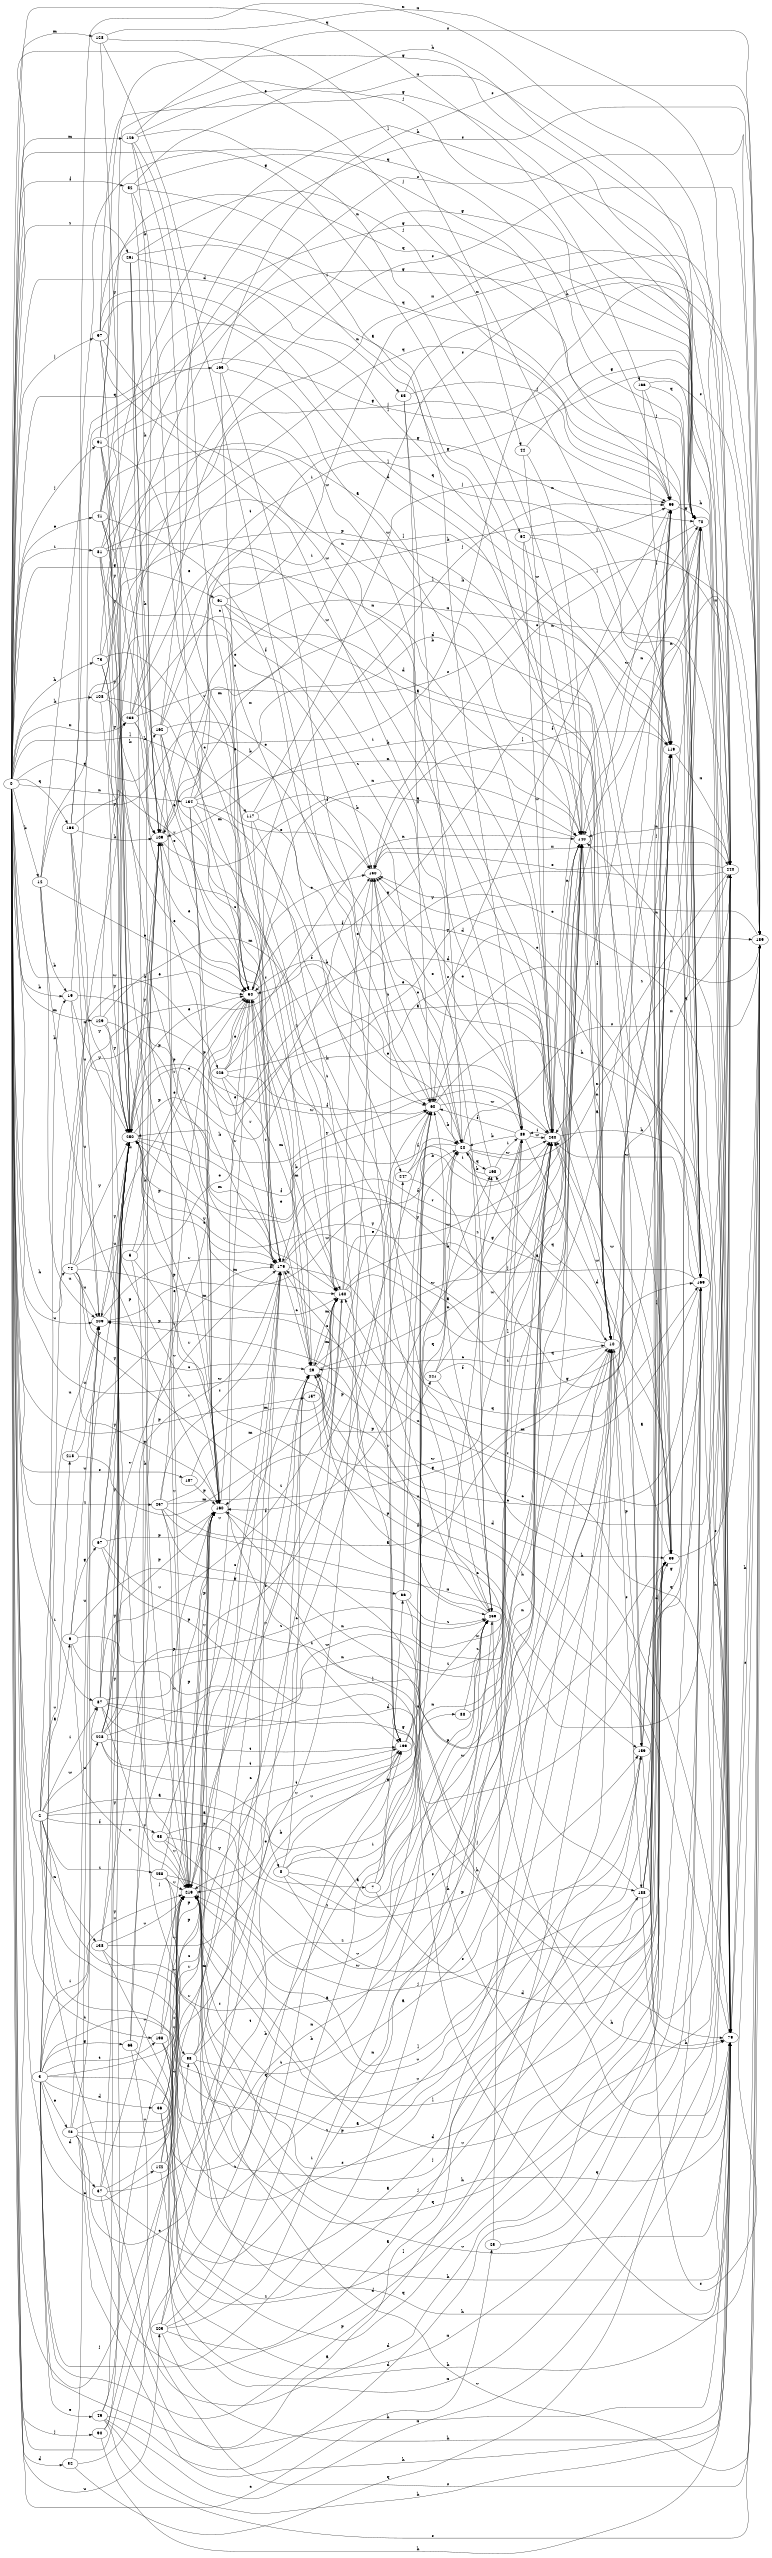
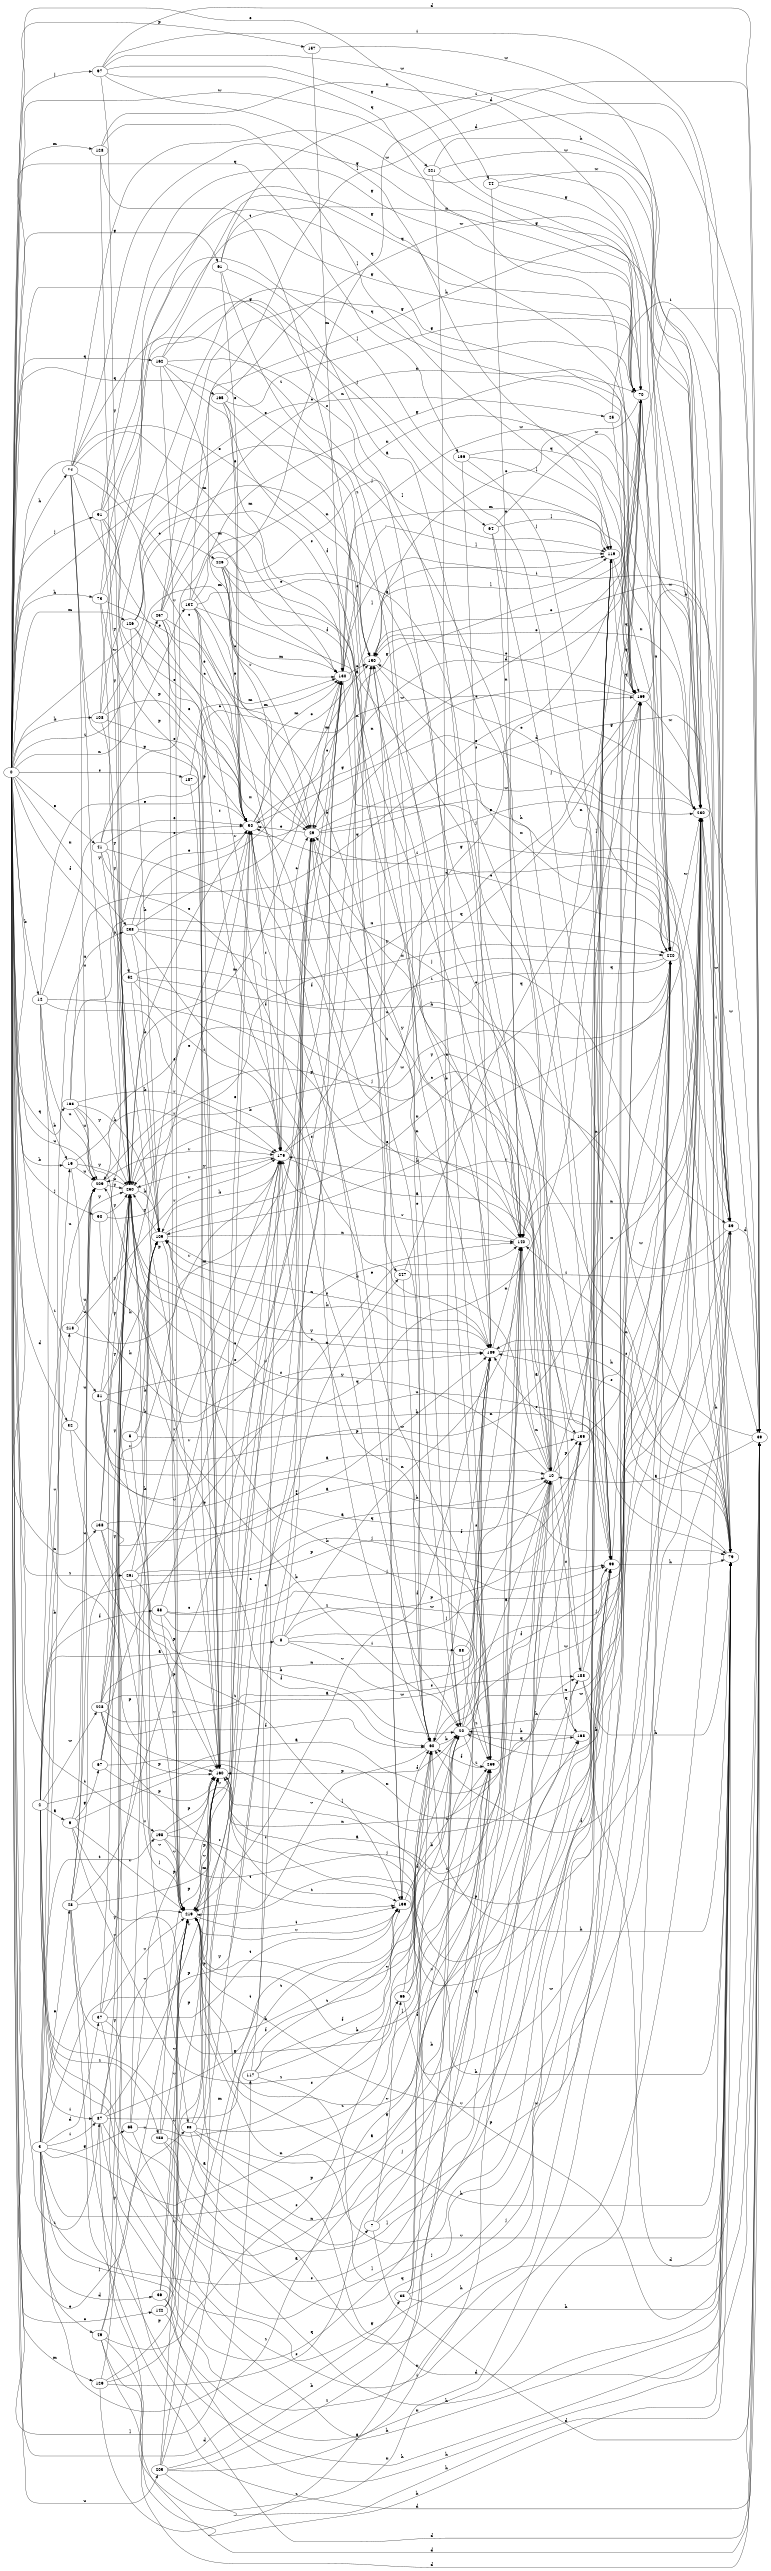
edge "240" -> "230": label "z" -> "w"
edge "168" -> "89": now "130" -> "89"
edge "259" -> "79": now "259" -> "188"
